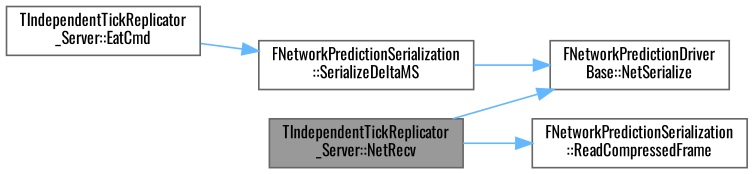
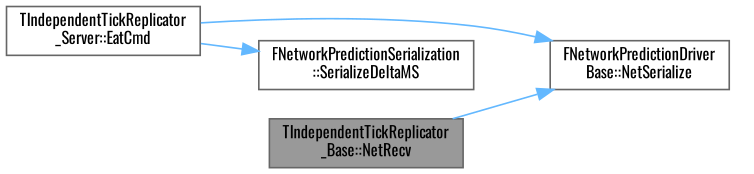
edge "FNetworkPredictionSerialization ::SerializeDeltaMS" -> "FNetworkPredictionDriver Base::NetSerialize": now "TIndependentTickReplicator _Server::EatCmd" -> "FNetworkPredictionDriver Base::NetSerialize"
node "TIndependentTickReplicator _Server::NetRecv": label "TIndependentTickReplicator _Server::NetRecv" -> "TIndependentTickReplicator _Base::NetRecv"
node "FNetworkPredictionSerialization ::ReadCompressedFrame": removed
